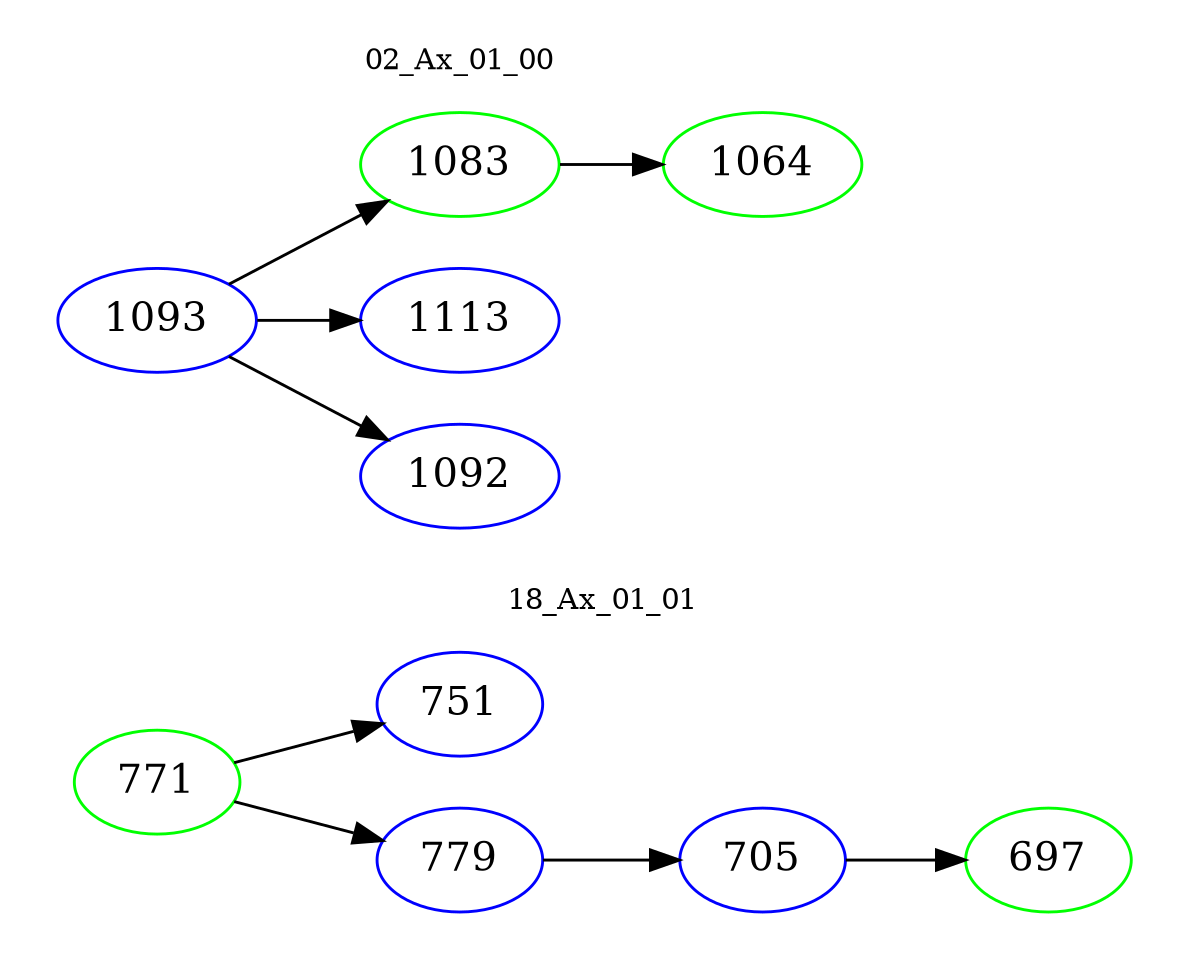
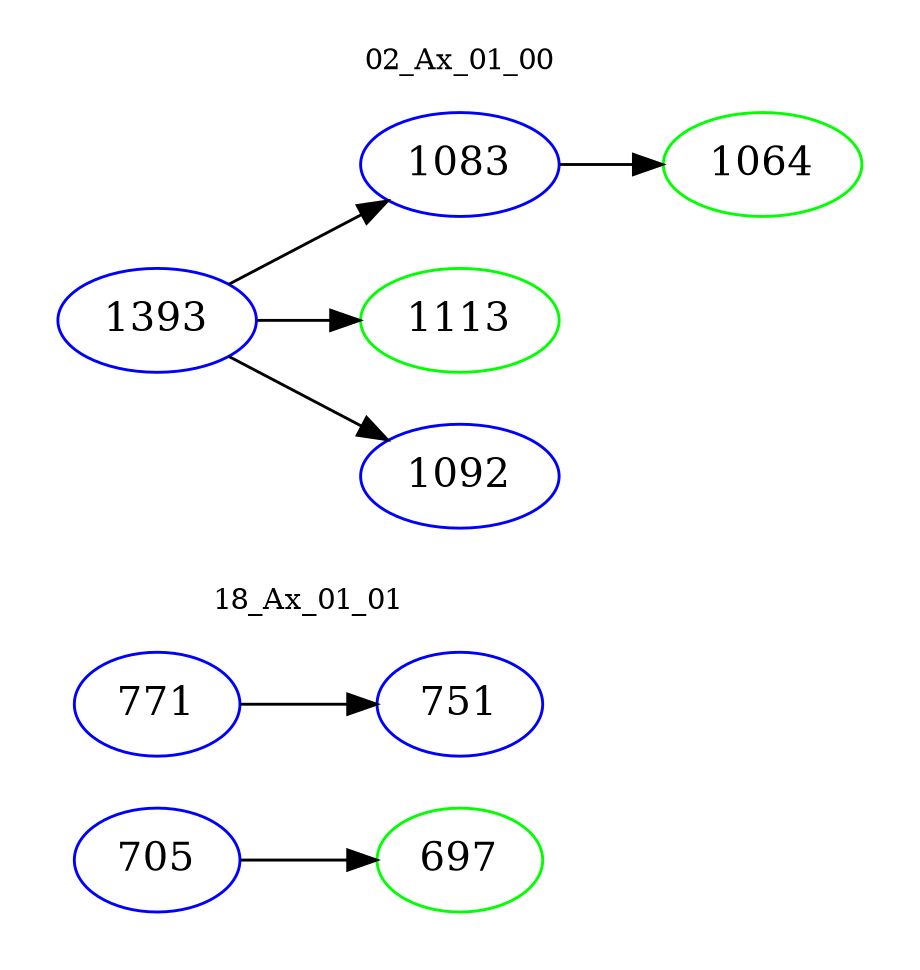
node "1083": color green -> blue
node "1093": label "1093" -> "1393"
node "1113": color blue -> green
node "771": color green -> blue
node "779": removed
